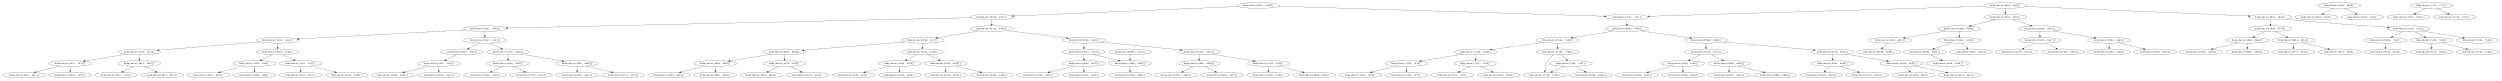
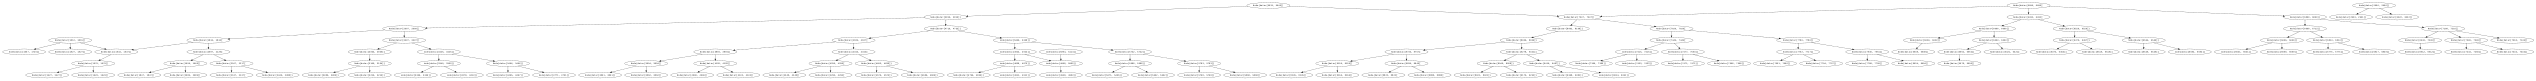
edge "Node{data=[8092, 8108]}" -> "Node{data=[7626, 7626]}": now "Node{data=[7337, 7337]}" -> "Node{data=[7626, 7626]}"
edge "Node{data=[1644, 1647]}" -> "Node{data=[1812, 1815]}": reversed
edge "Node{data=[7786, 7786]}" -> "Node{data=[7788, 7799]}": now "Node{data=[7786, 7786]}" -> "Node{data=[7702, 7717]}"
